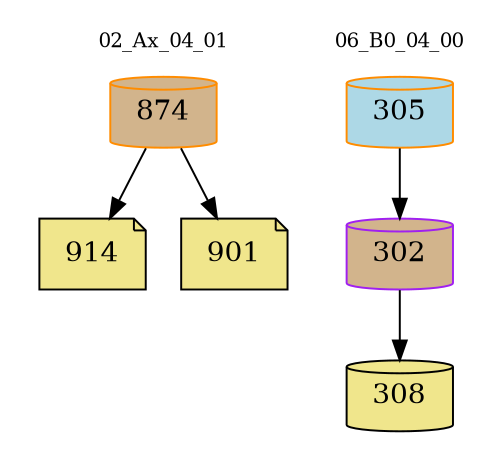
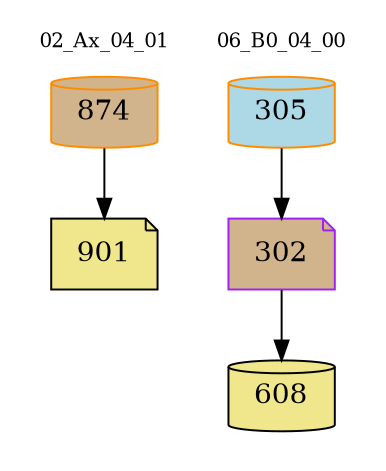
node "914": removed
node "302": shape cylinder -> note
node "308": label "308" -> "608"
